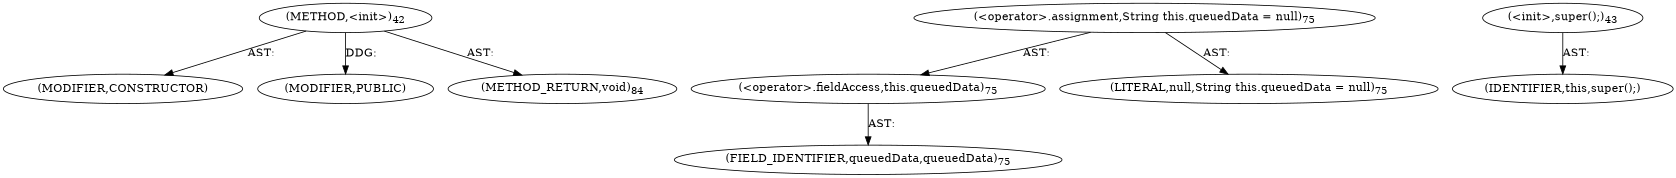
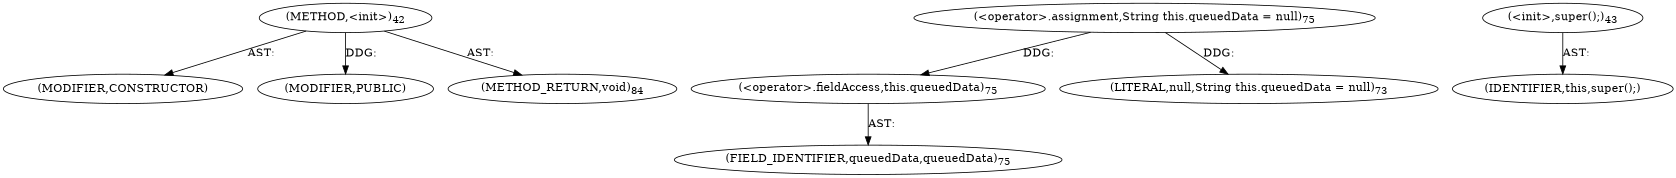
edge "(<operator>.assignment,String this.queuedData = null)" -> "(<operator>.fieldAccess,this.queuedData)": label "AST: " -> "DDG: "
edge "(<operator>.assignment,String this.queuedData = null)" -> "(LITERAL,null,String this.queuedData = null)": label "AST: " -> "DDG: "
node "(LITERAL,null,String this.queuedData = null)": text "75" -> "73"
